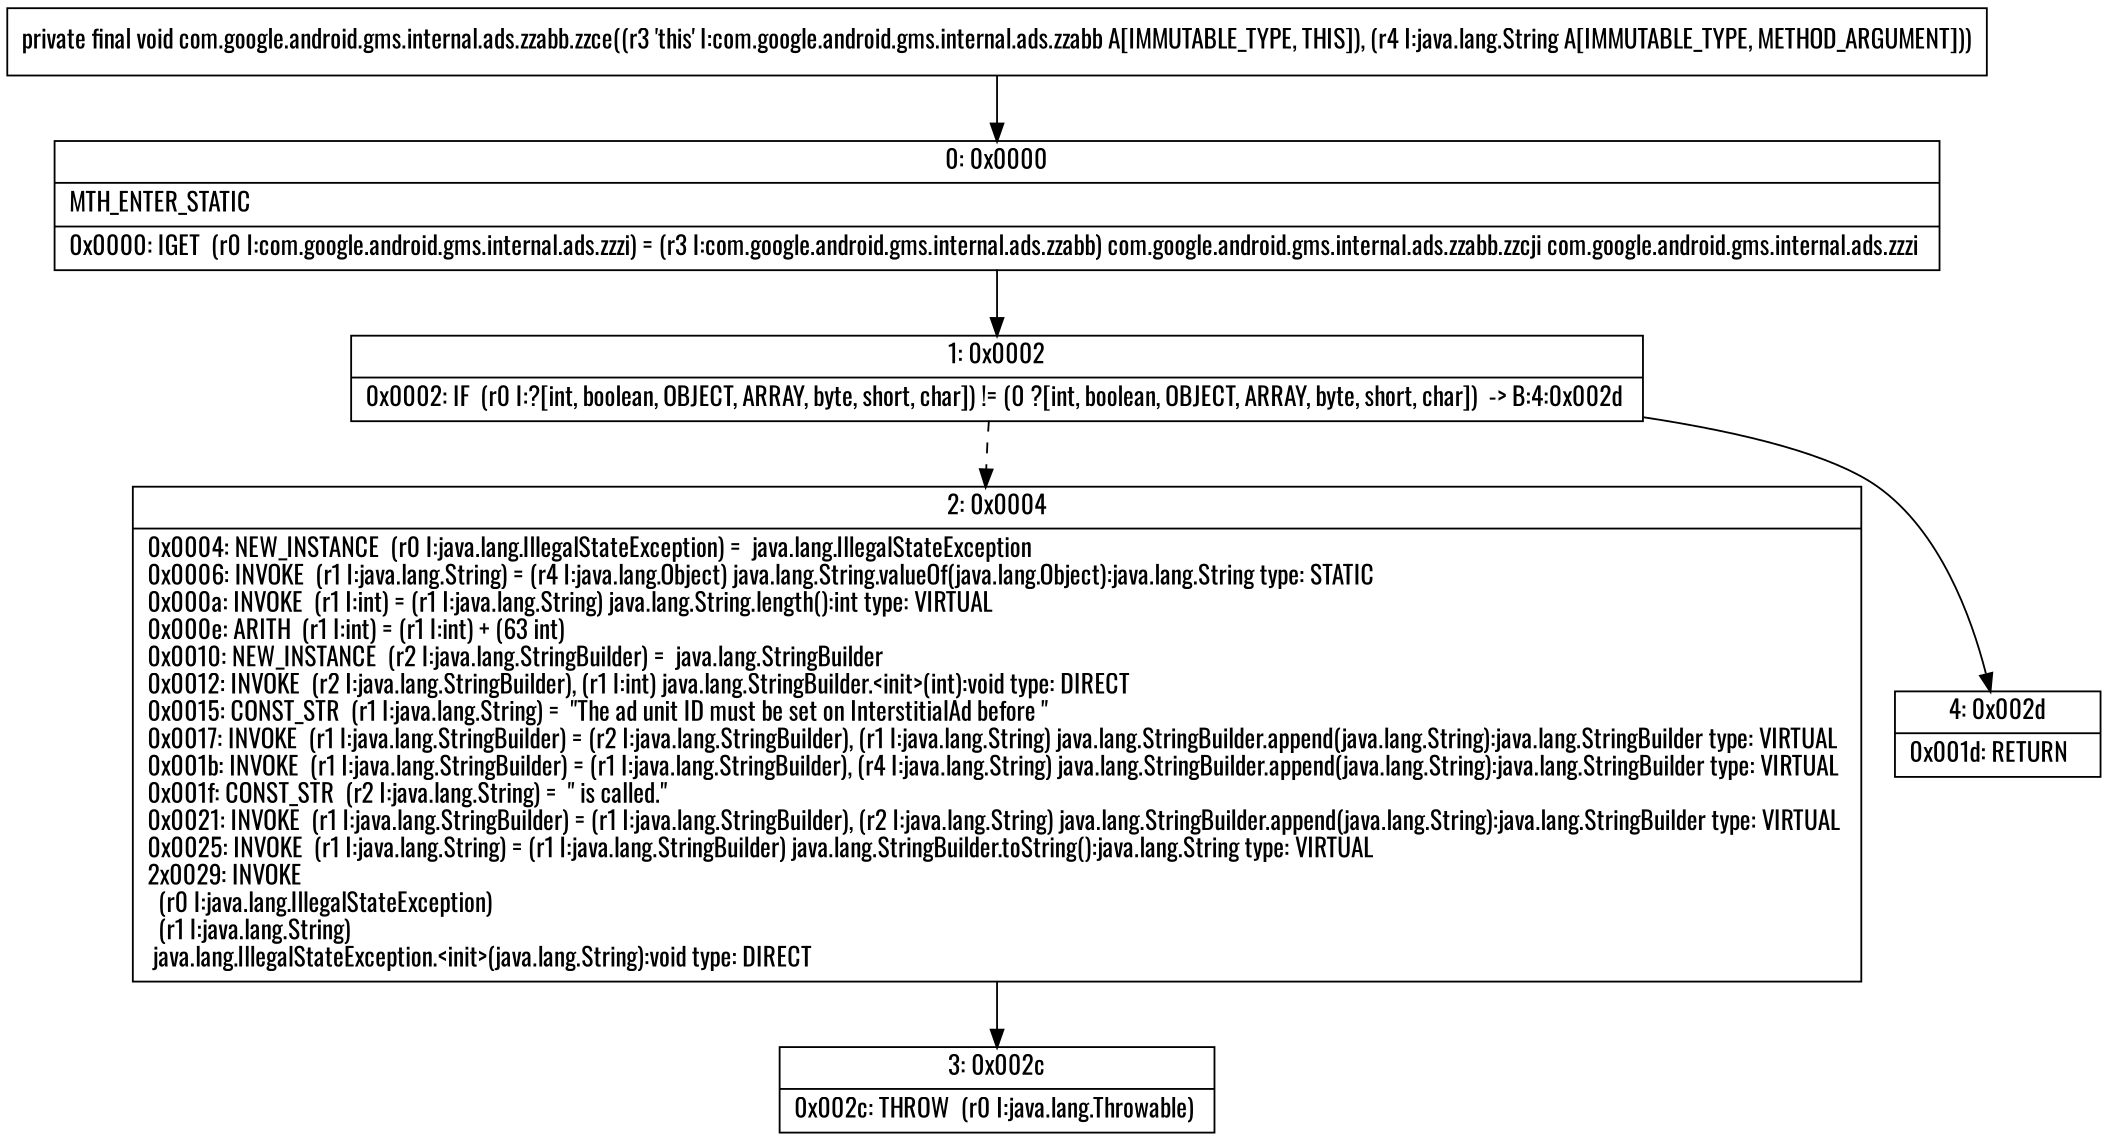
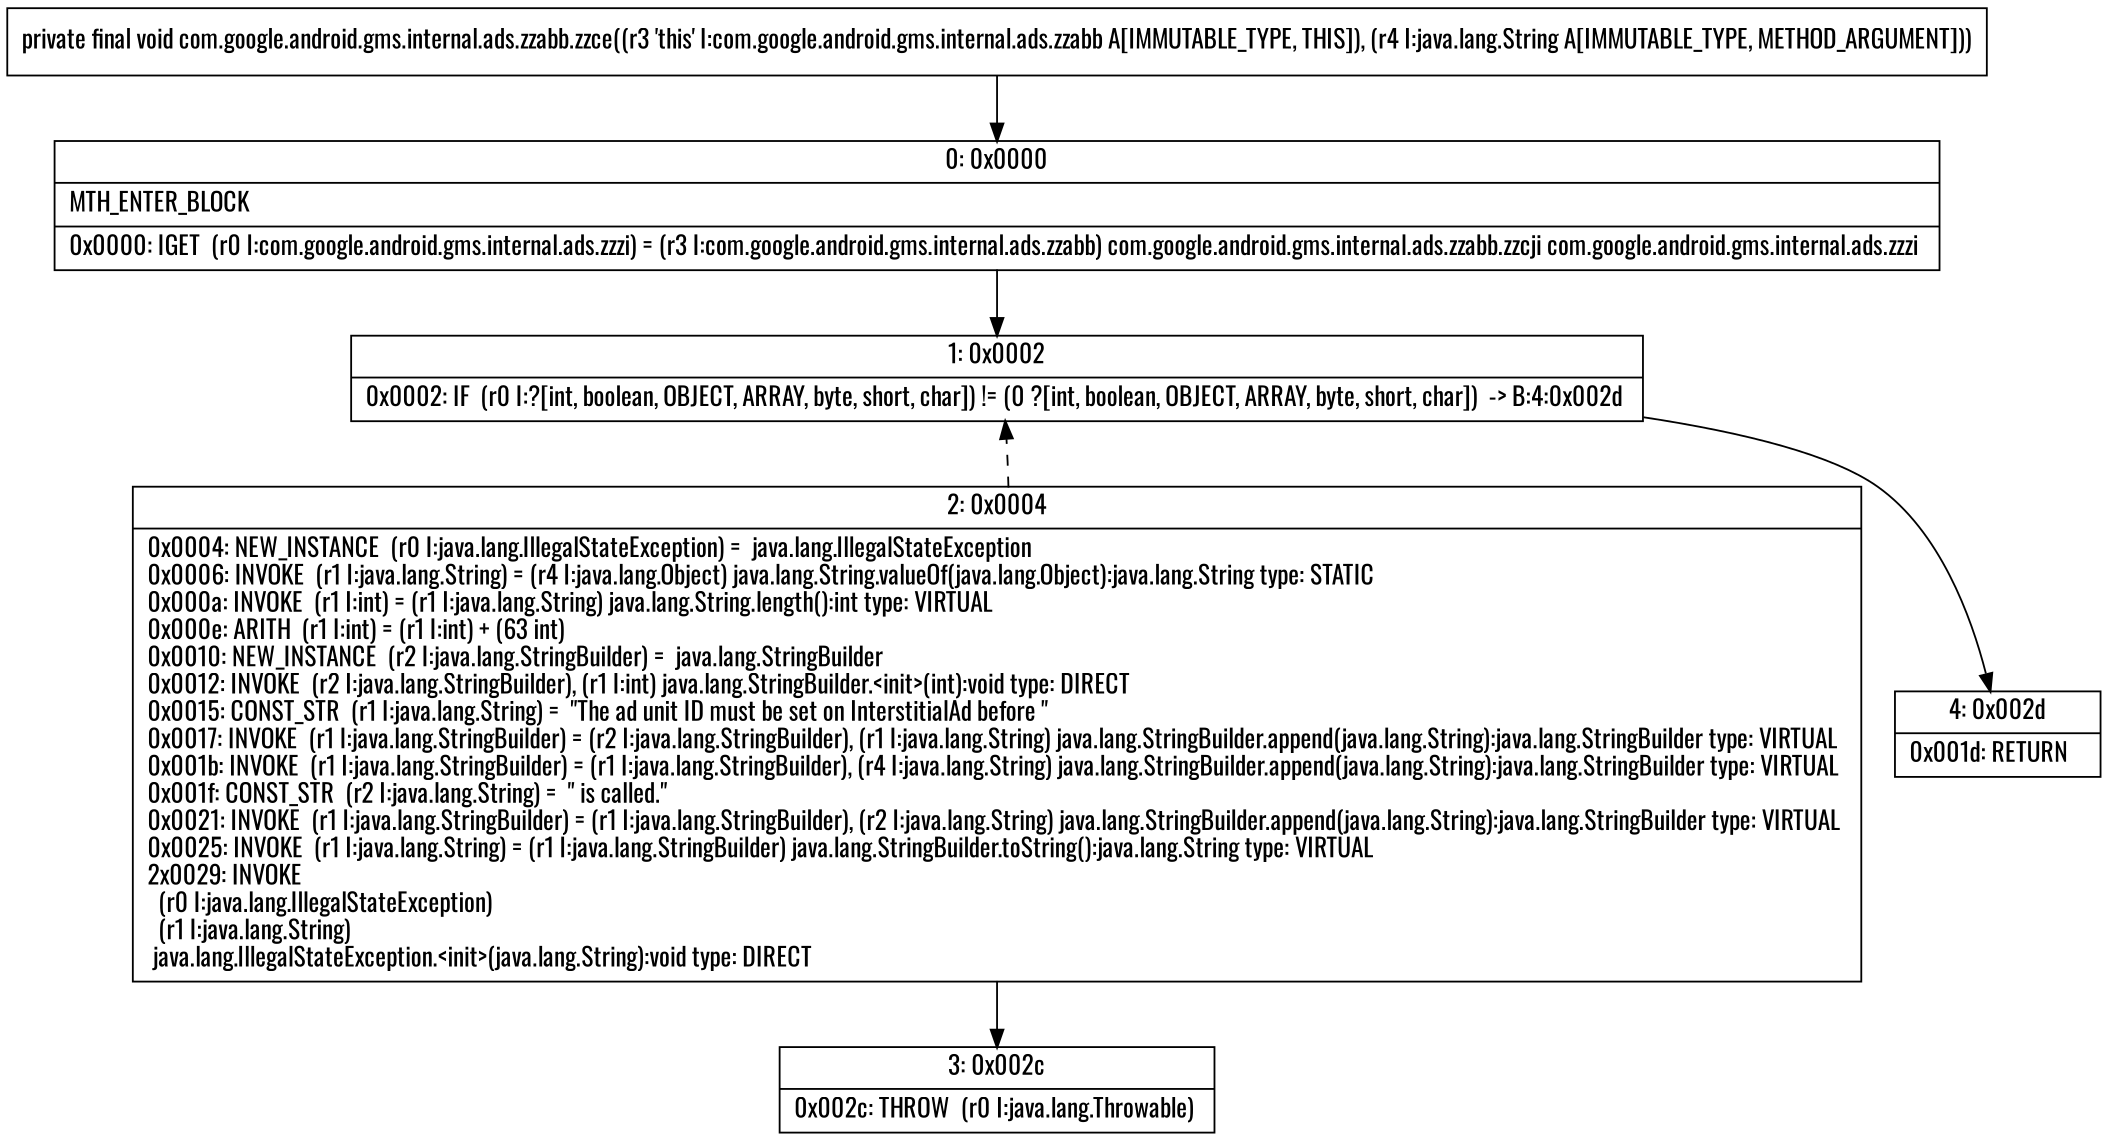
node "0: 0x0000": text "MTH_ENTER_STATIC" -> "MTH_ENTER_BLOCK"
edge "1: 0x0002" -> "2: 0x0004": reversed
